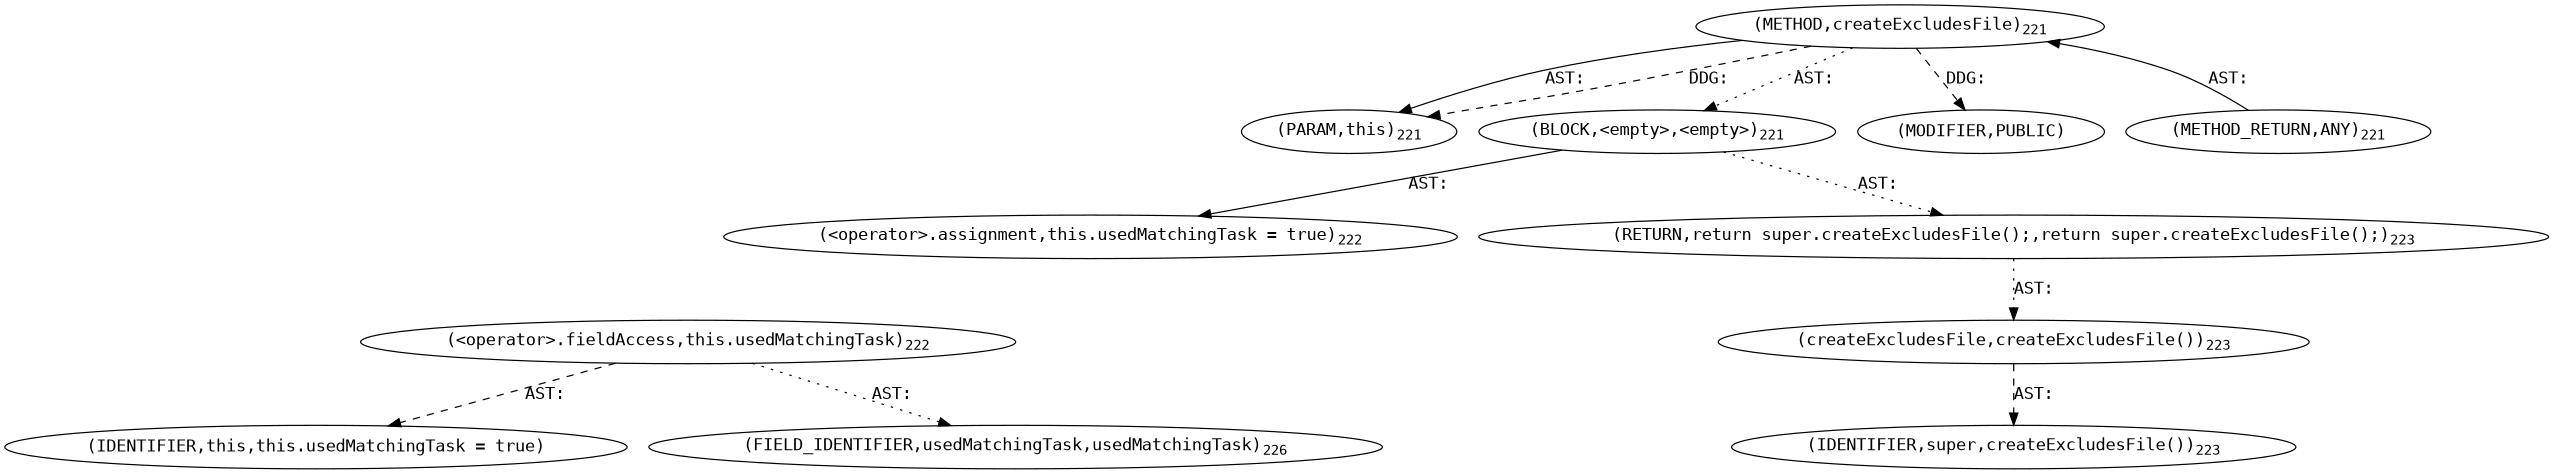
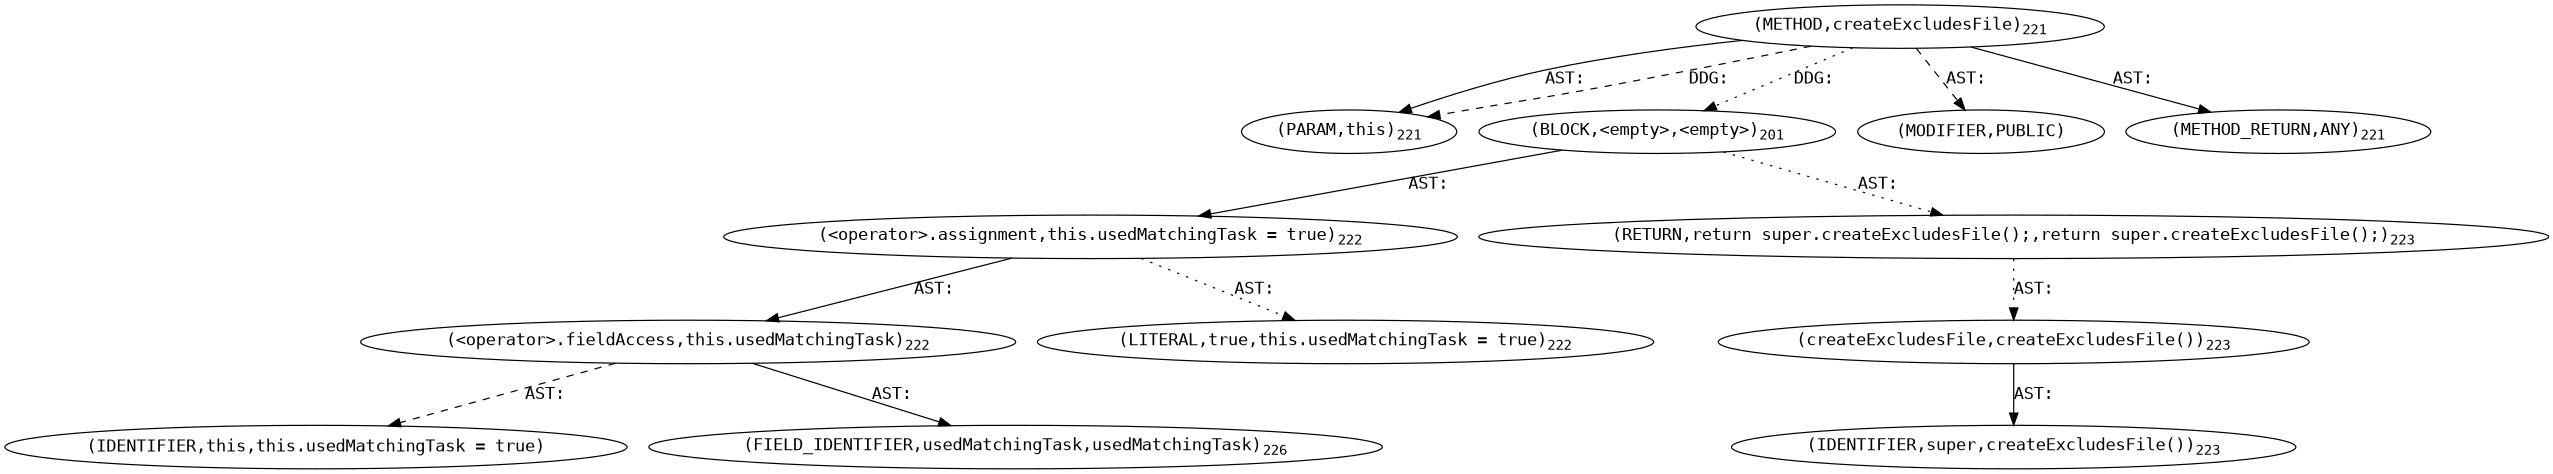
edge "(METHOD_RETURN,ANY)" -> "(METHOD,createExcludesFile)": reversed
edge "(METHOD,createExcludesFile)" -> "(BLOCK,<empty>,<empty>)": label "AST: " -> "DDG: "
edge "(METHOD,createExcludesFile)" -> "(MODIFIER,PUBLIC)": label "DDG: " -> "AST: "
node "(BLOCK,<empty>,<empty>)": text "221" -> "201"
edge "(<operator>.assignment,this.usedMatchingTask = true)" -> "(<operator>.fieldAccess,this.usedMatchingTask)": added, label "AST:"
node "(LITERAL,true,this.usedMatchingTask = true)": added
edge "(createExcludesFile,createExcludesFile())" -> "(IDENTIFIER,super,createExcludesFile())": style dashed -> solid
edge "(<operator>.fieldAccess,this.usedMatchingTask)" -> "(FIELD_IDENTIFIER,usedMatchingTask,usedMatchingTask)": style dotted -> solid
